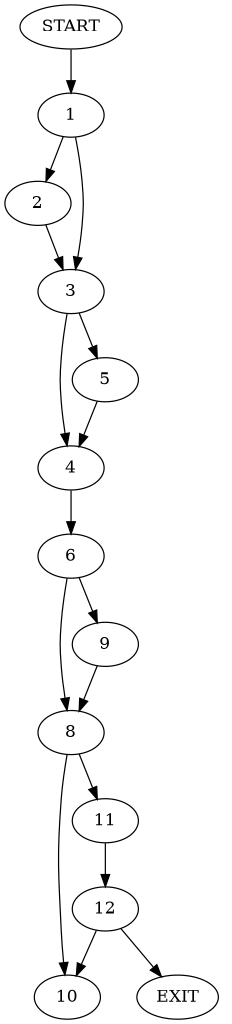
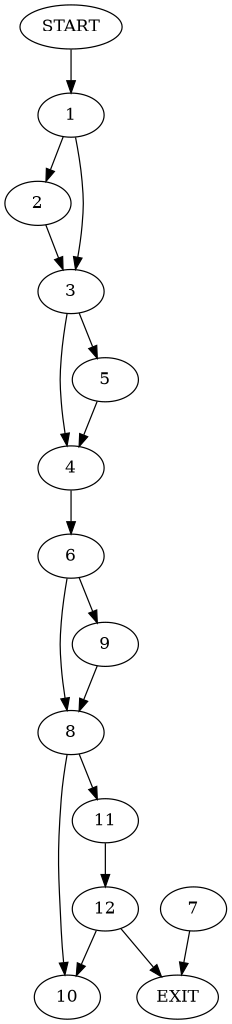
node "7": added
